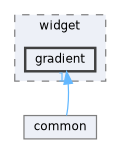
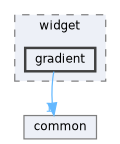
edge "common" -> "gradient": reversed
